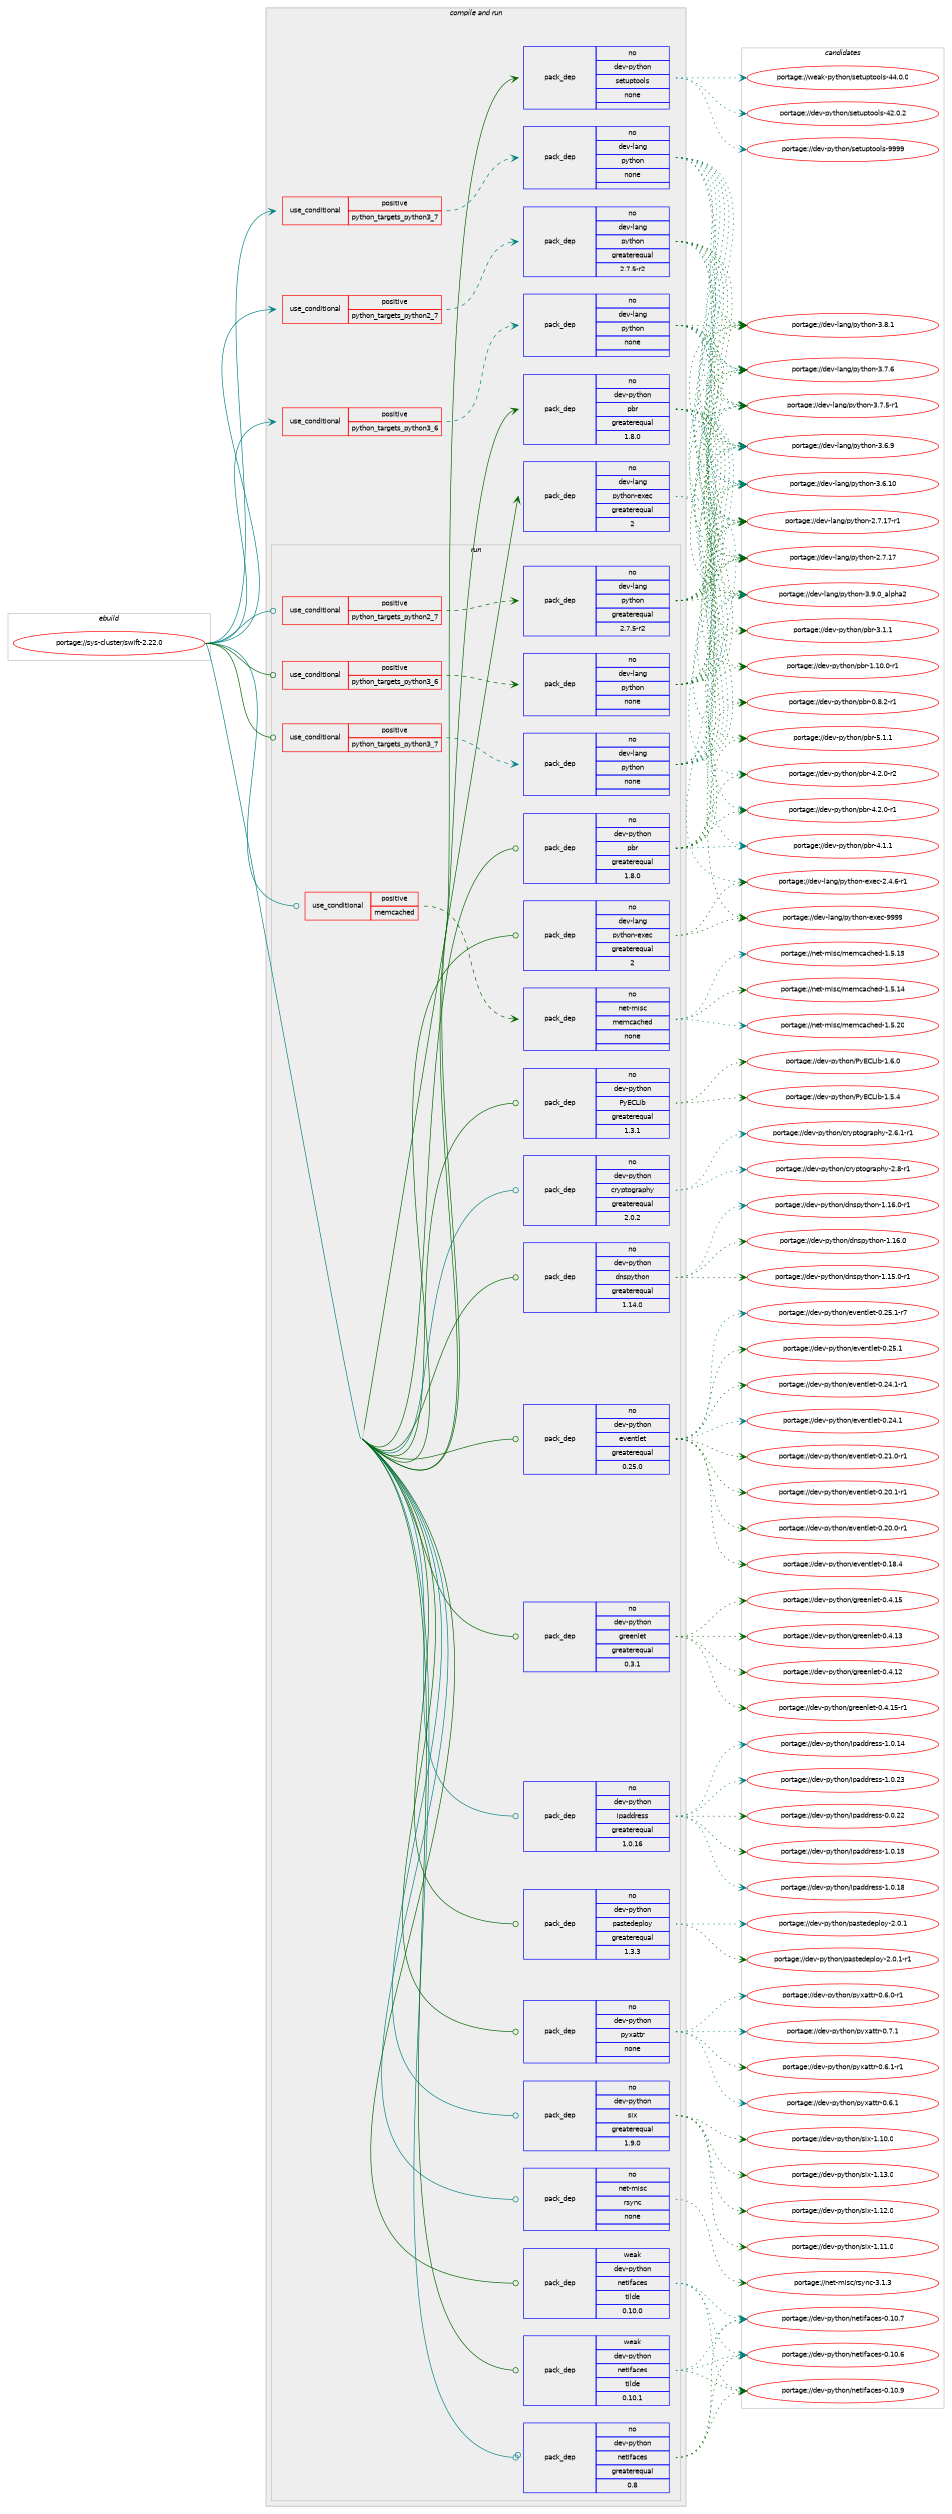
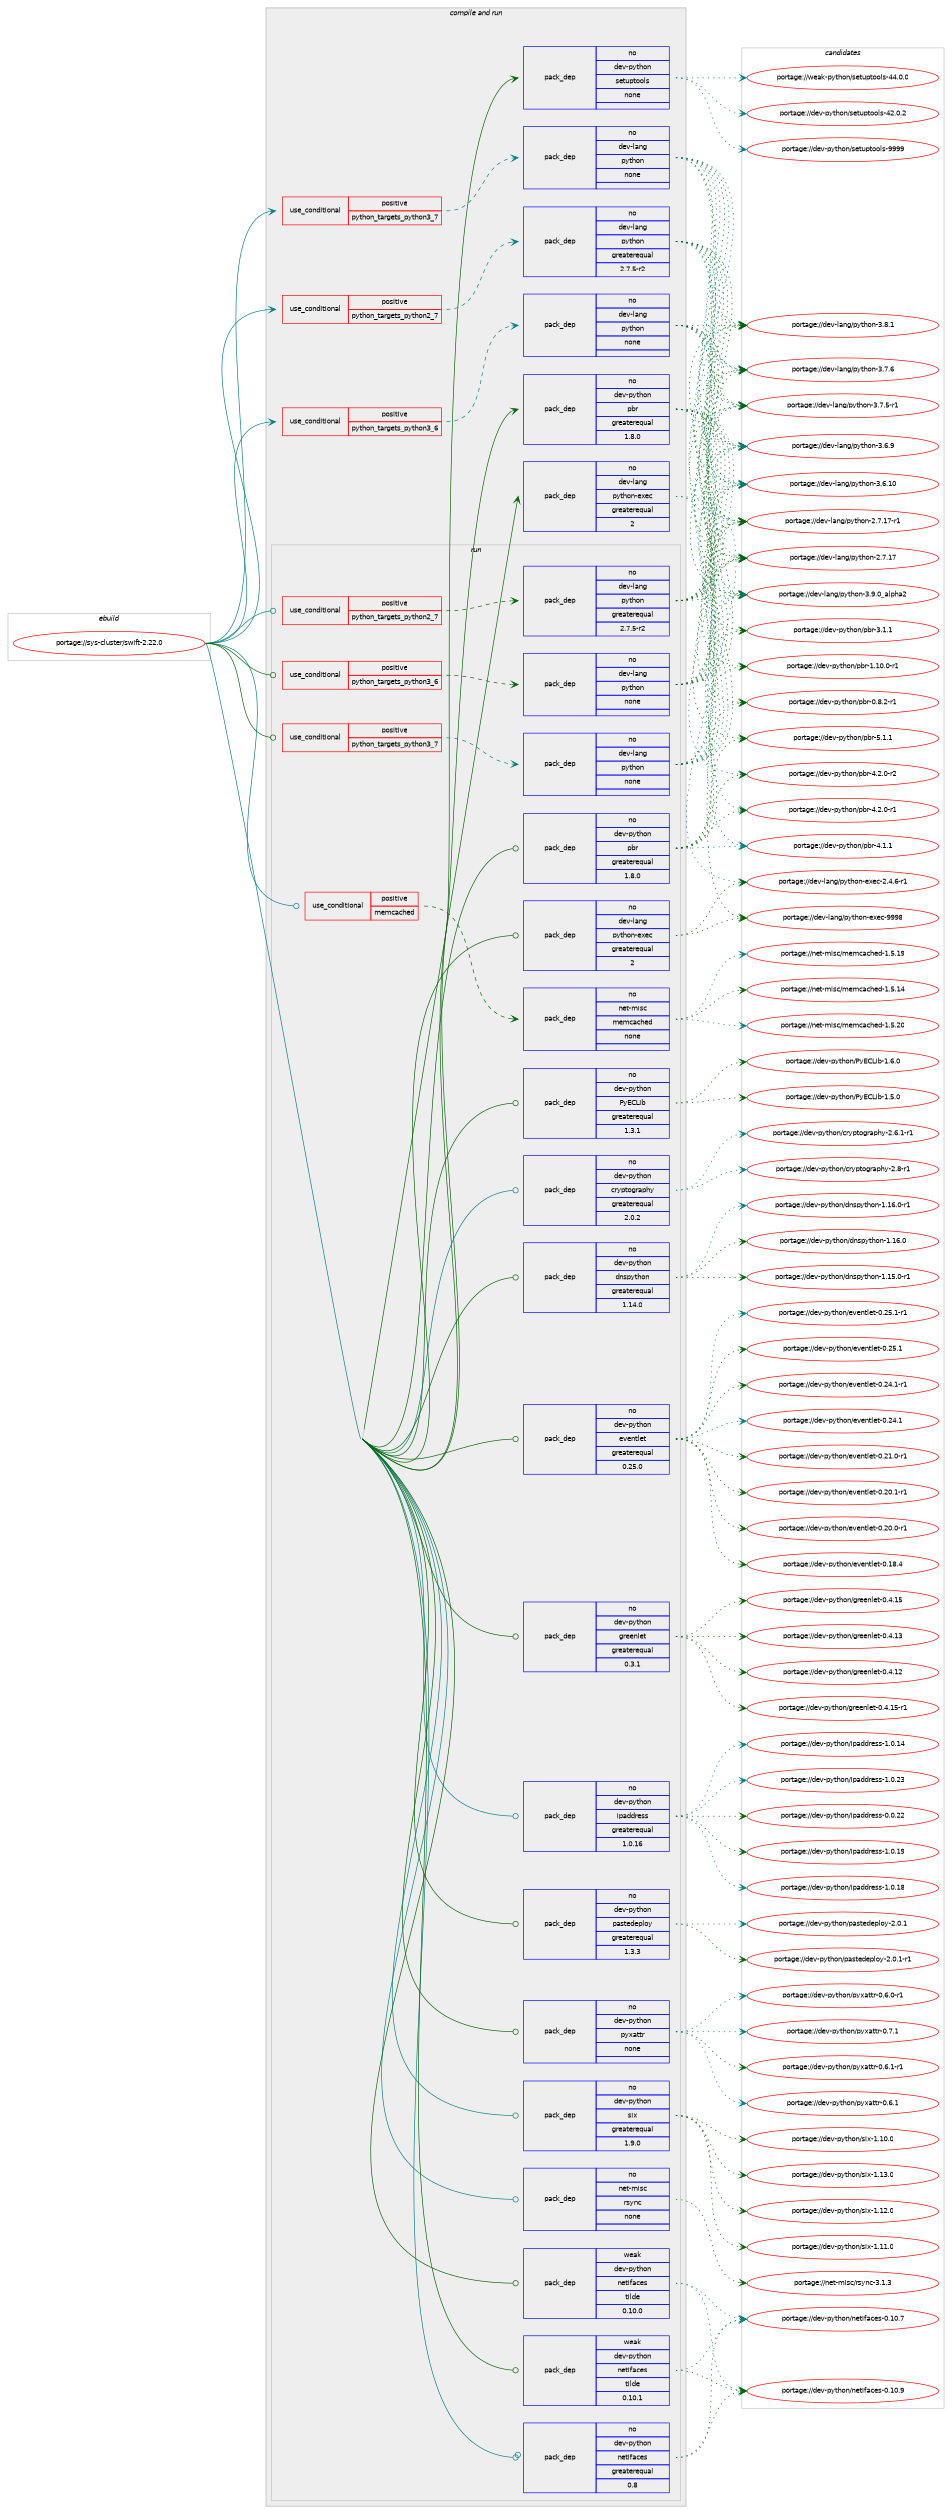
node "portage://dev-lang/python-exec-9999": label "portage://dev-lang/python-exec-9999" -> "portage://dev-lang/python-exec-9998"
node "portage://dev-python/PyECLib-1.5.4": label "portage://dev-python/PyECLib-1.5.4" -> "portage://dev-python/PyECLib-1.5.0"
node "portage://dev-python/eventlet-0.25.1-r7": label "portage://dev-python/eventlet-0.25.1-r7" -> "portage://dev-python/eventlet-0.25.1-r1"
node "portage://dev-python/netifaces-0.10.6": removed
